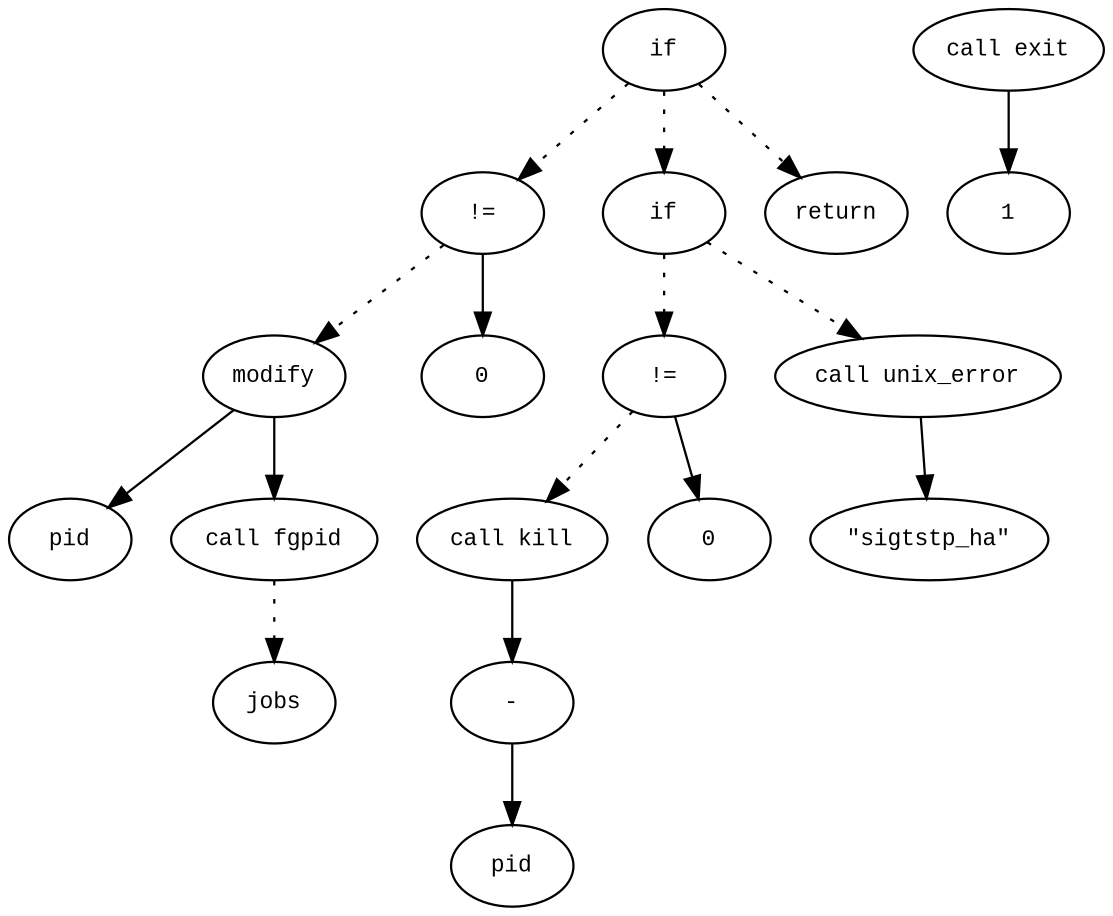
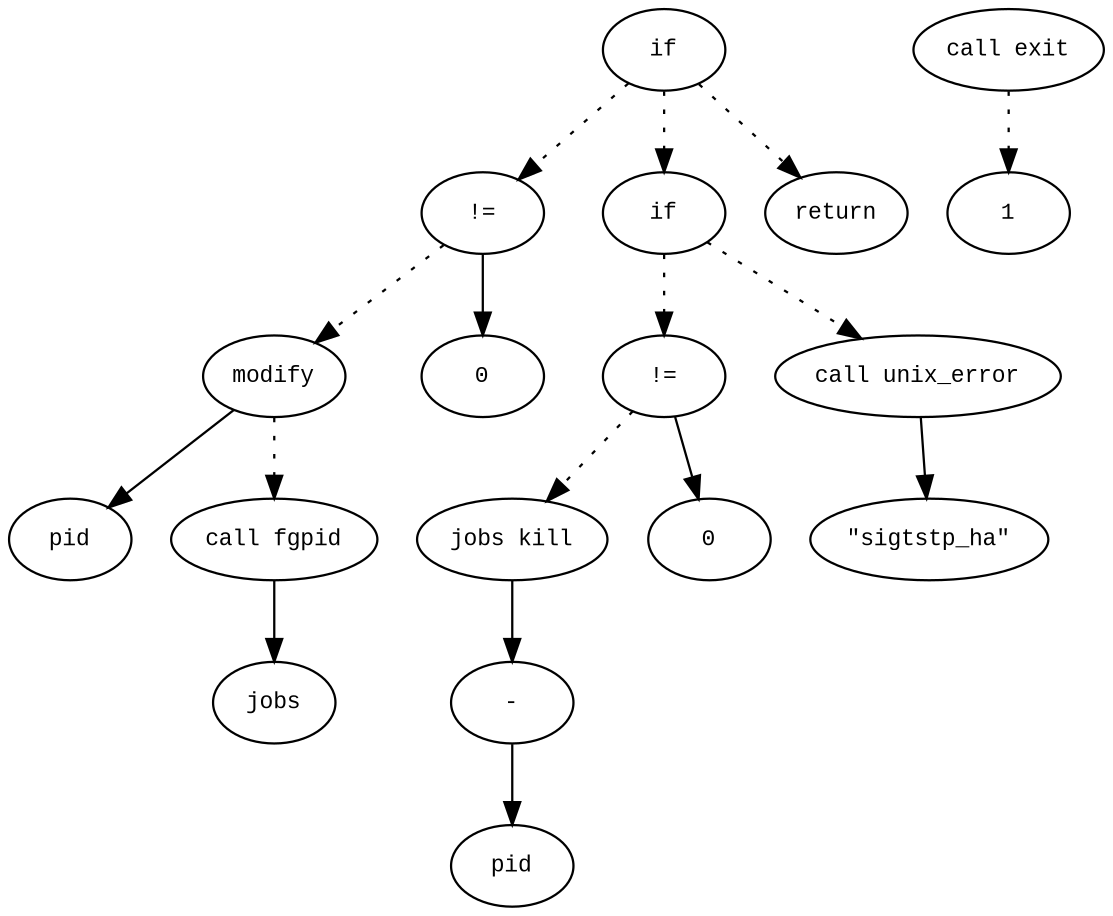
edge "call exit" -> "1": style solid -> dotted
edge "modify" -> "call fgpid": style solid -> dotted
node "call kill": label "call kill" -> "jobs kill"
edge "call fgpid" -> "jobs": style dotted -> solid
